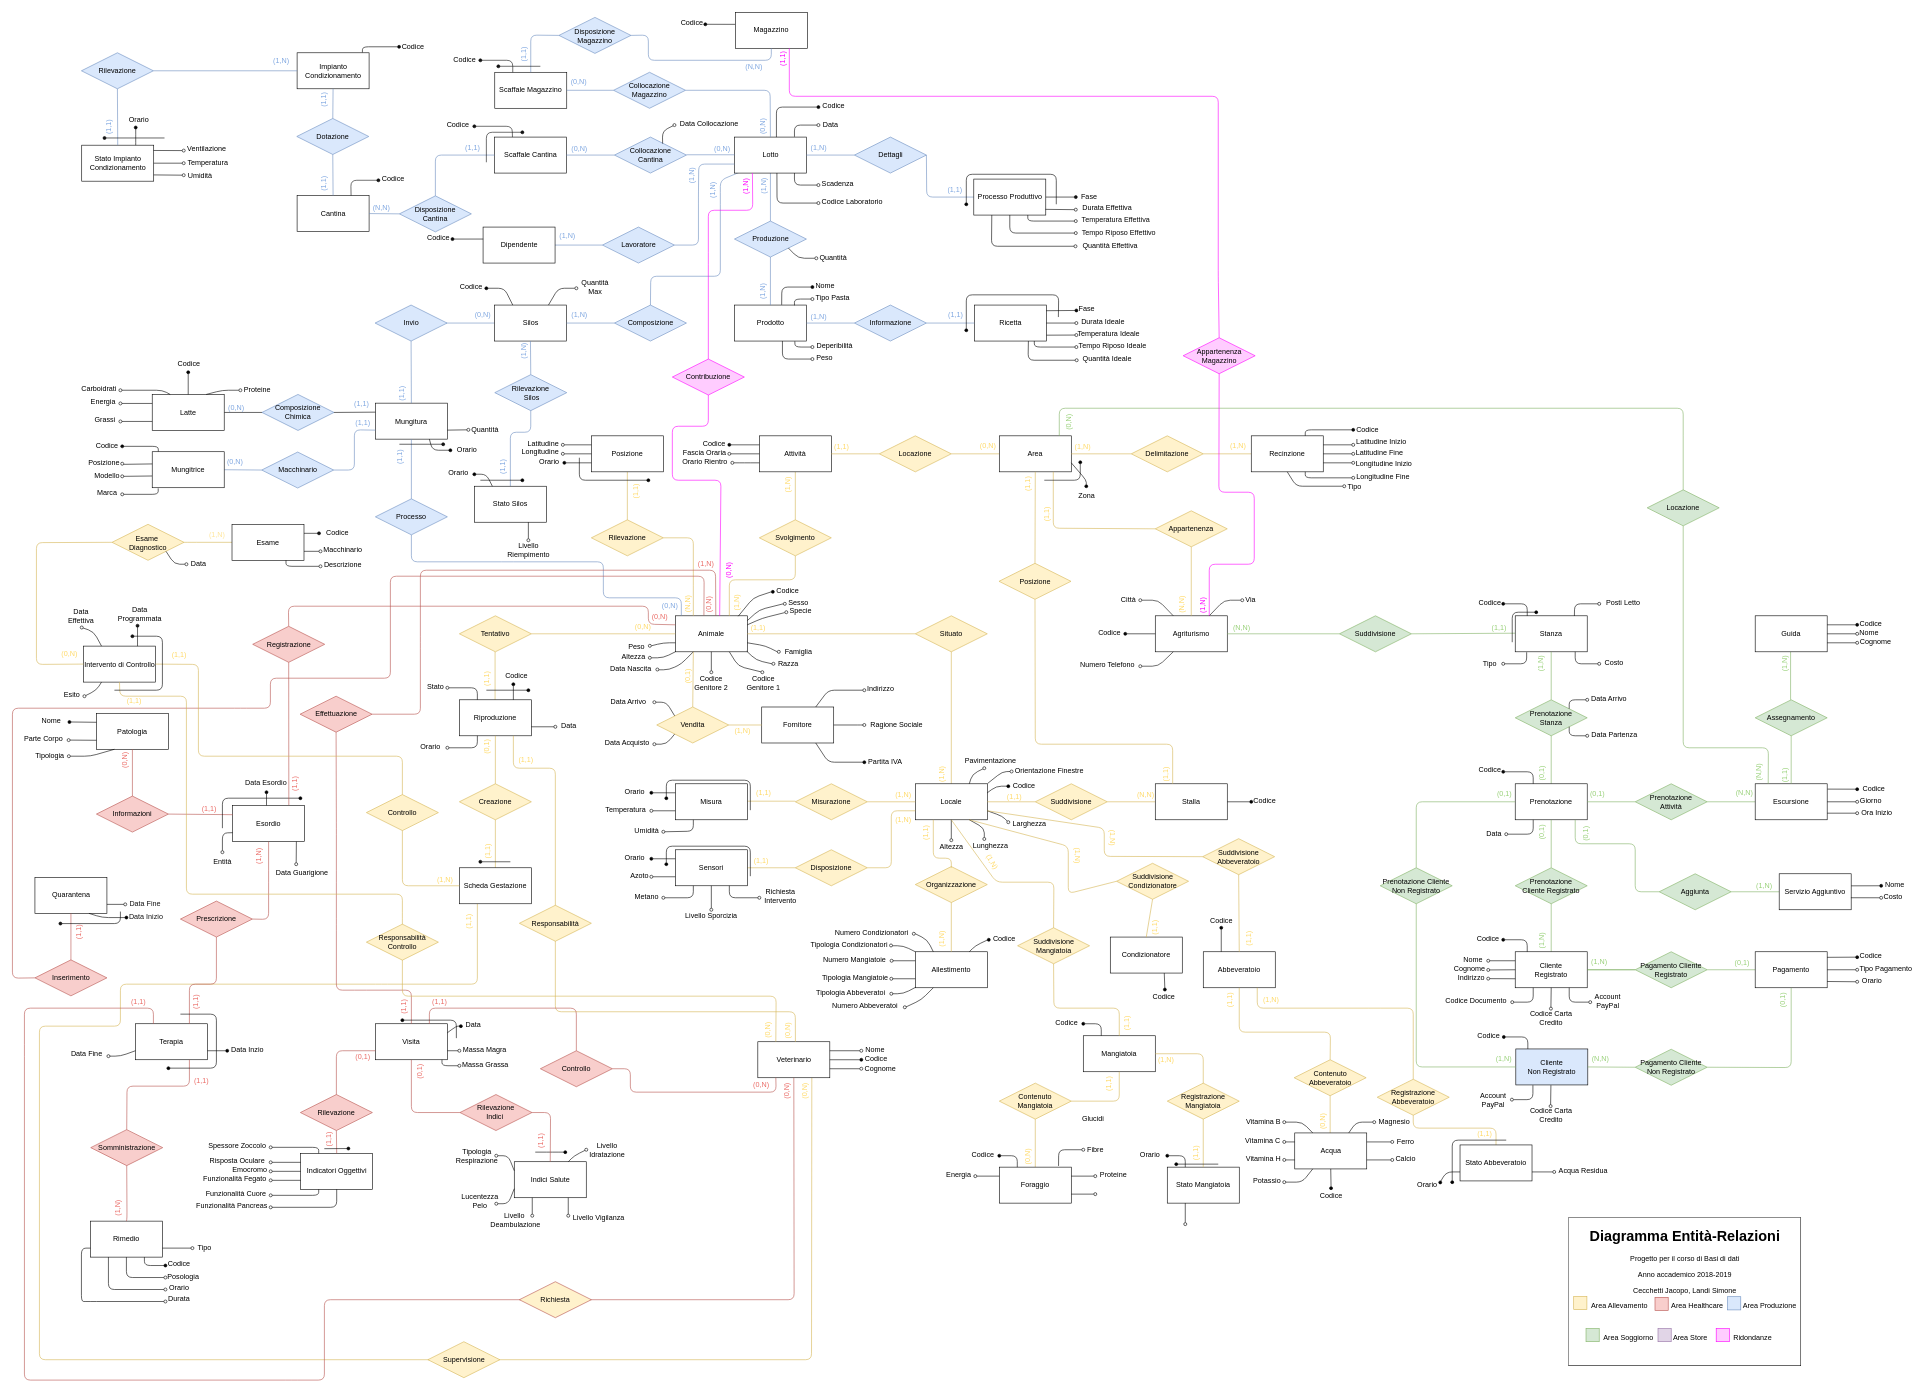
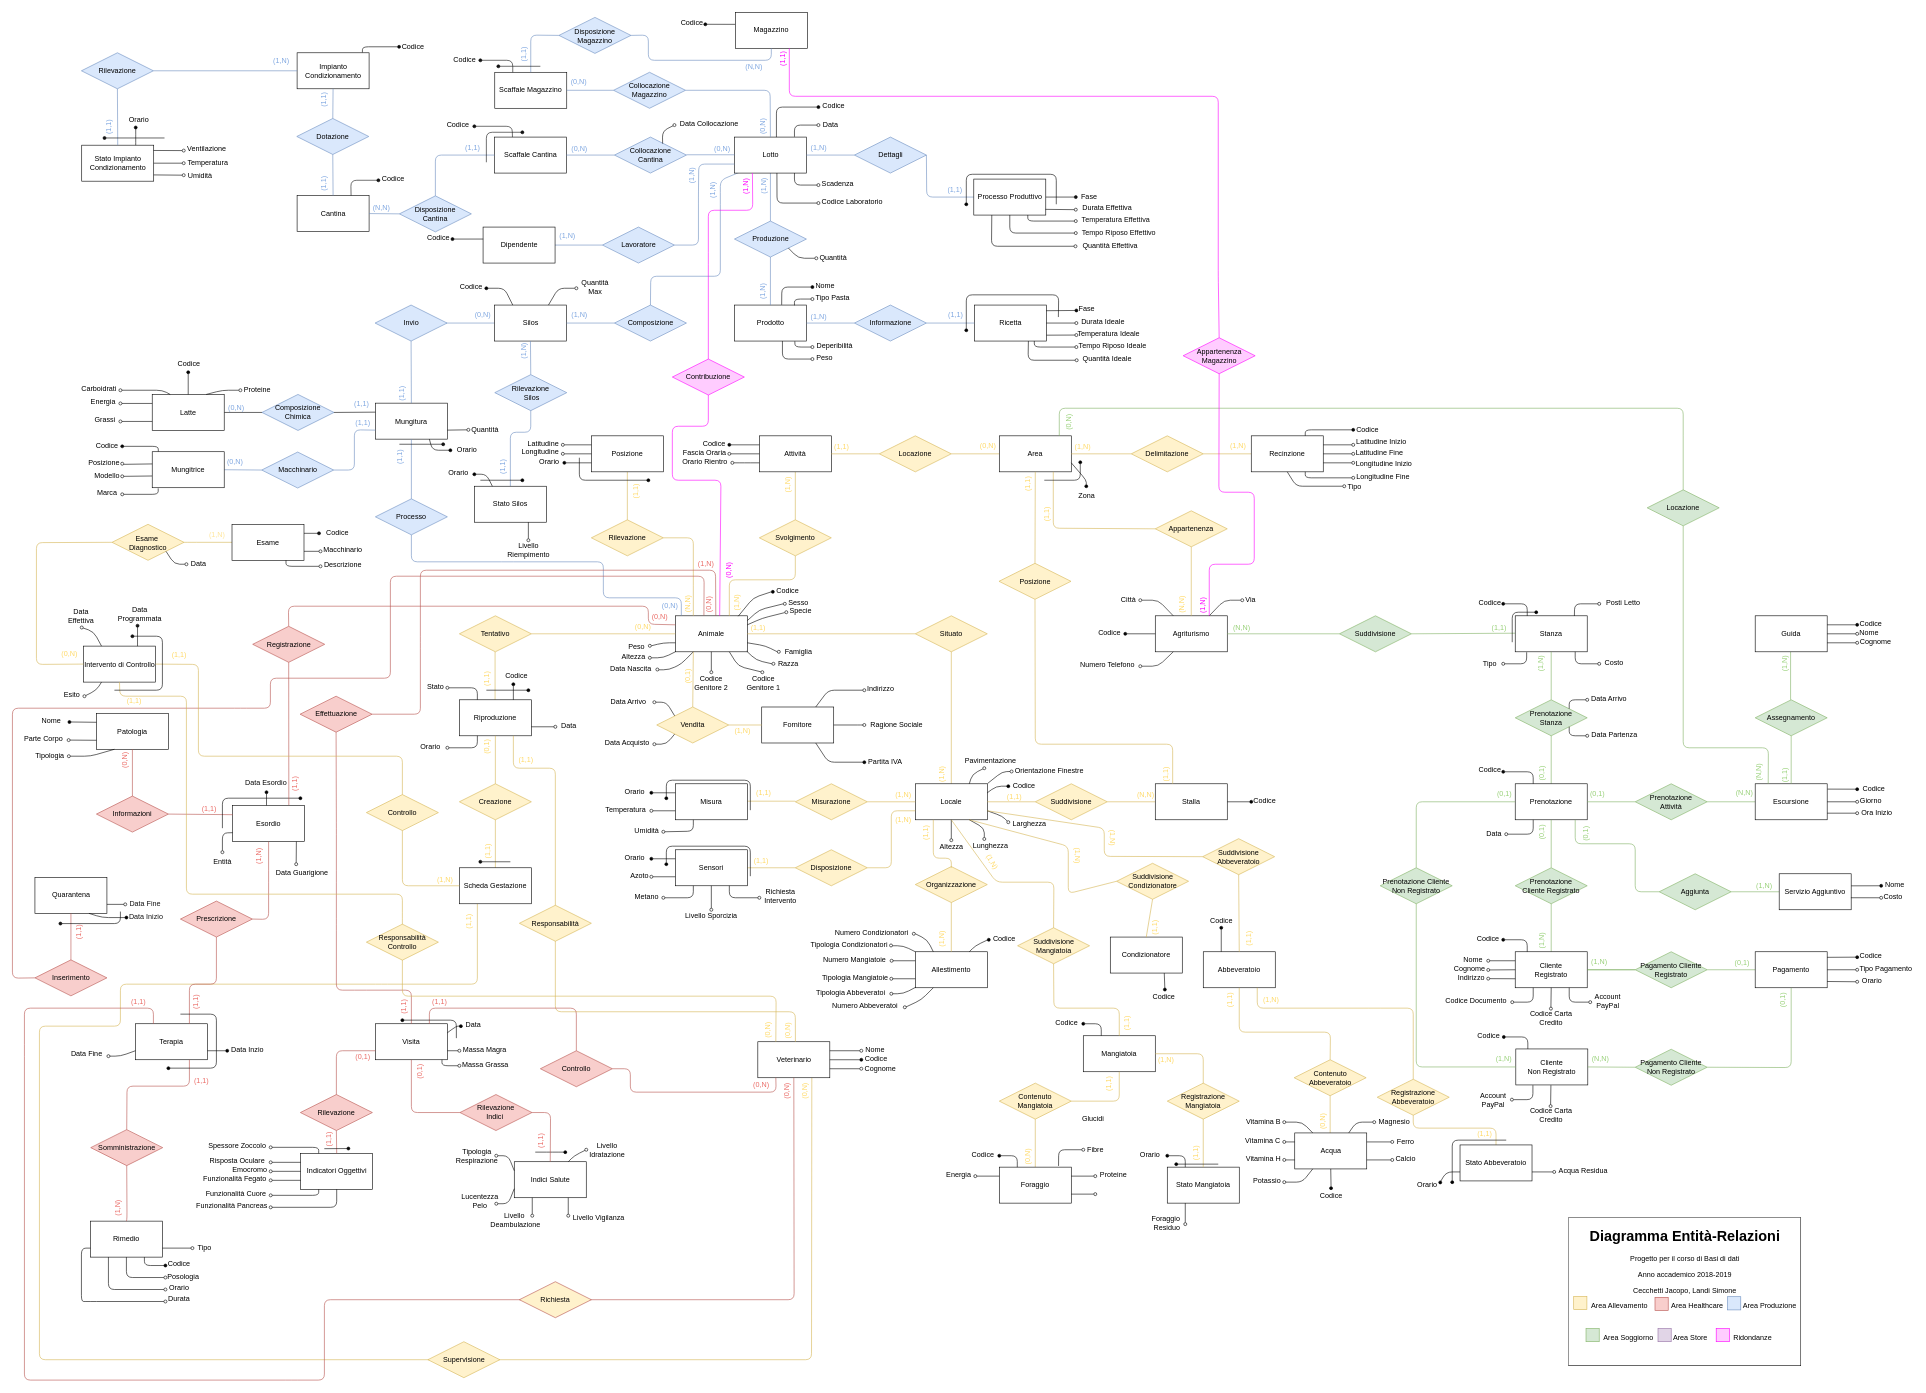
node "Cliente Non Registrato": fillcolor #dae8fc -> #ffffff
node "Foraggio Residuo": added
